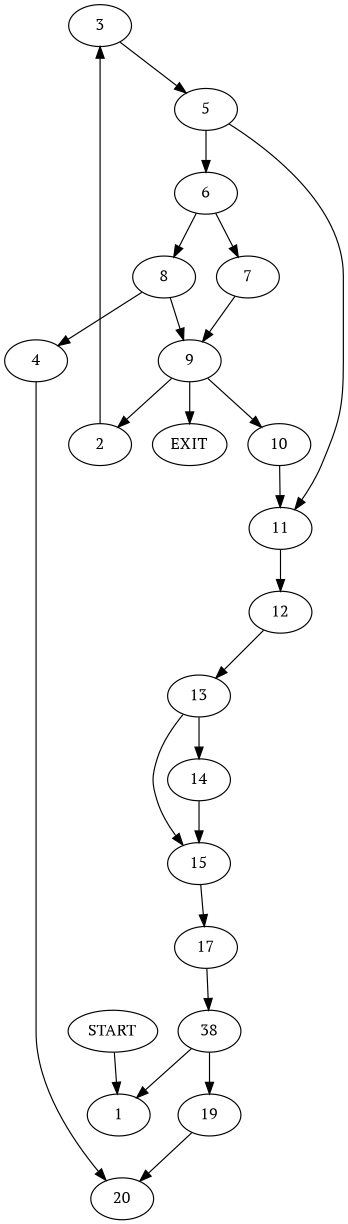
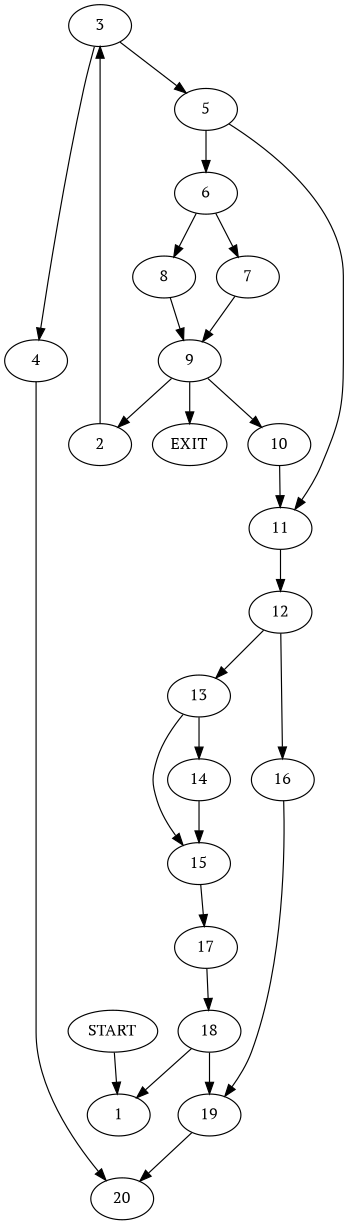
edge "8" -> "4": now "3" -> "4"
node "16": added
node "38": label "38" -> "18"
